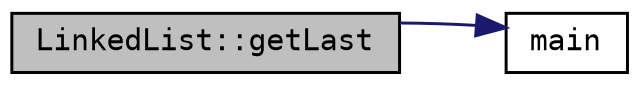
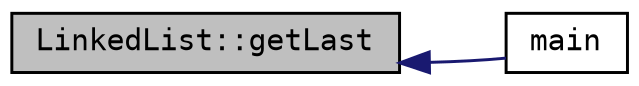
edge "LinkedList::getLast" -> "main": reversed
